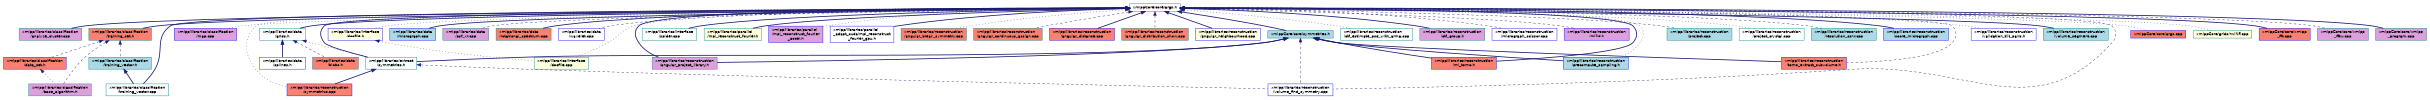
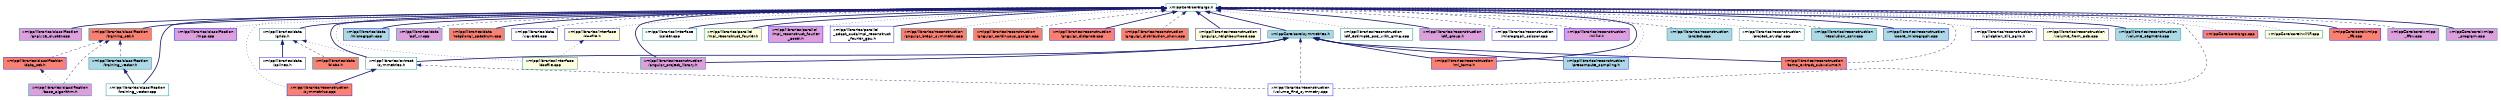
node "xmipp/libraries/reconstruction /volume_from_pdb.cpp": added
node "xmippCore/grids/rwINF.cpp": label "xmippCore/grids/rwINF.cpp" -> "xmippCore/core/rwINF.cpp"
